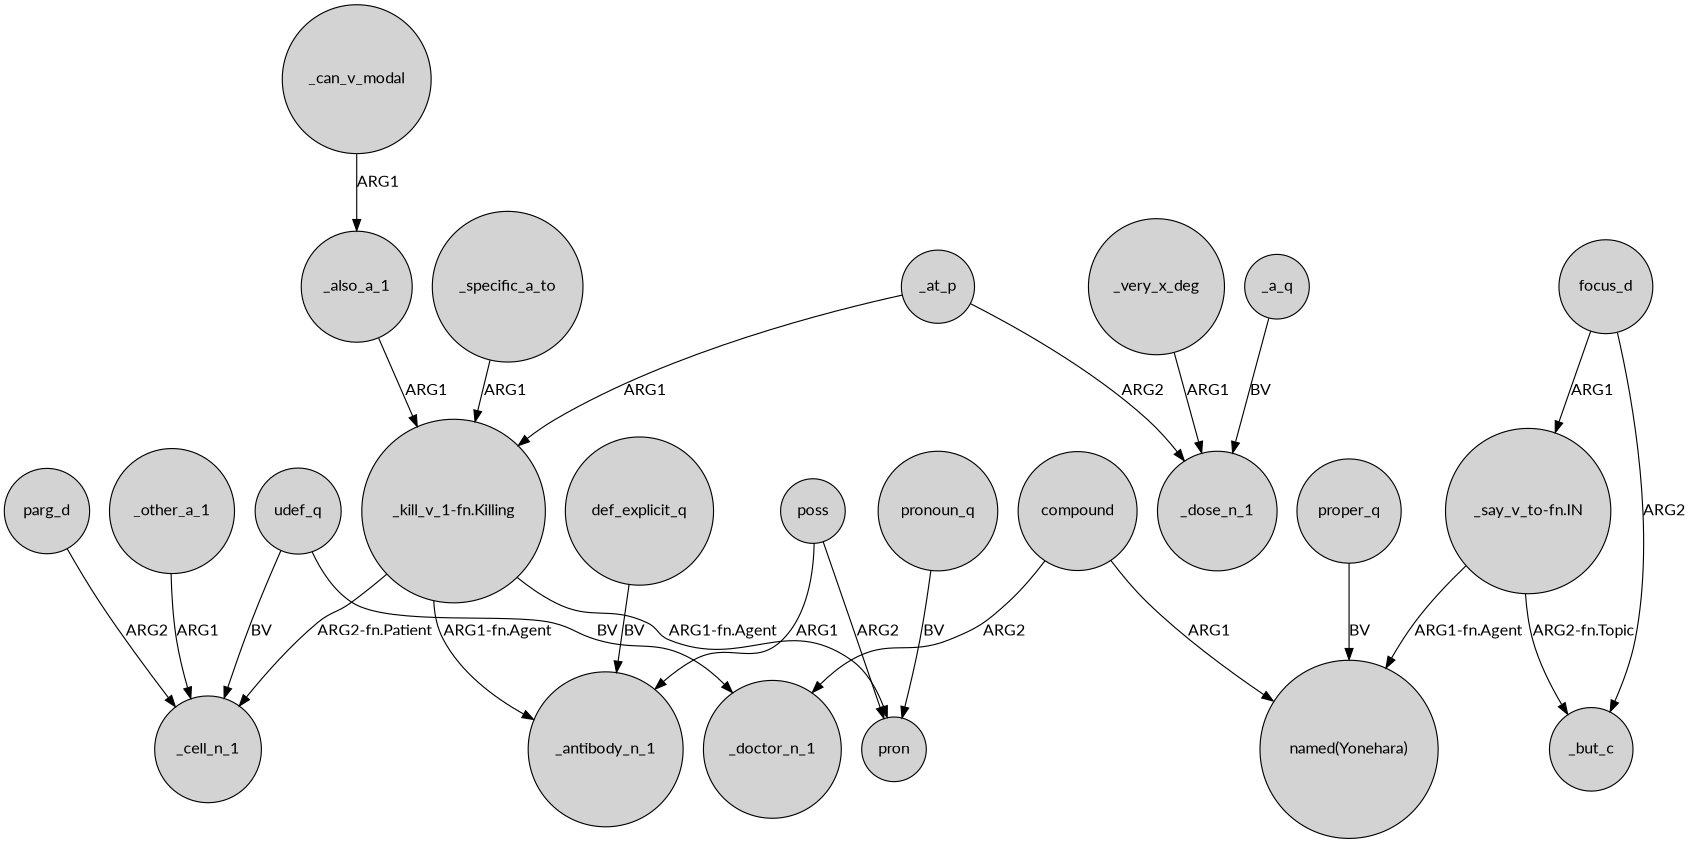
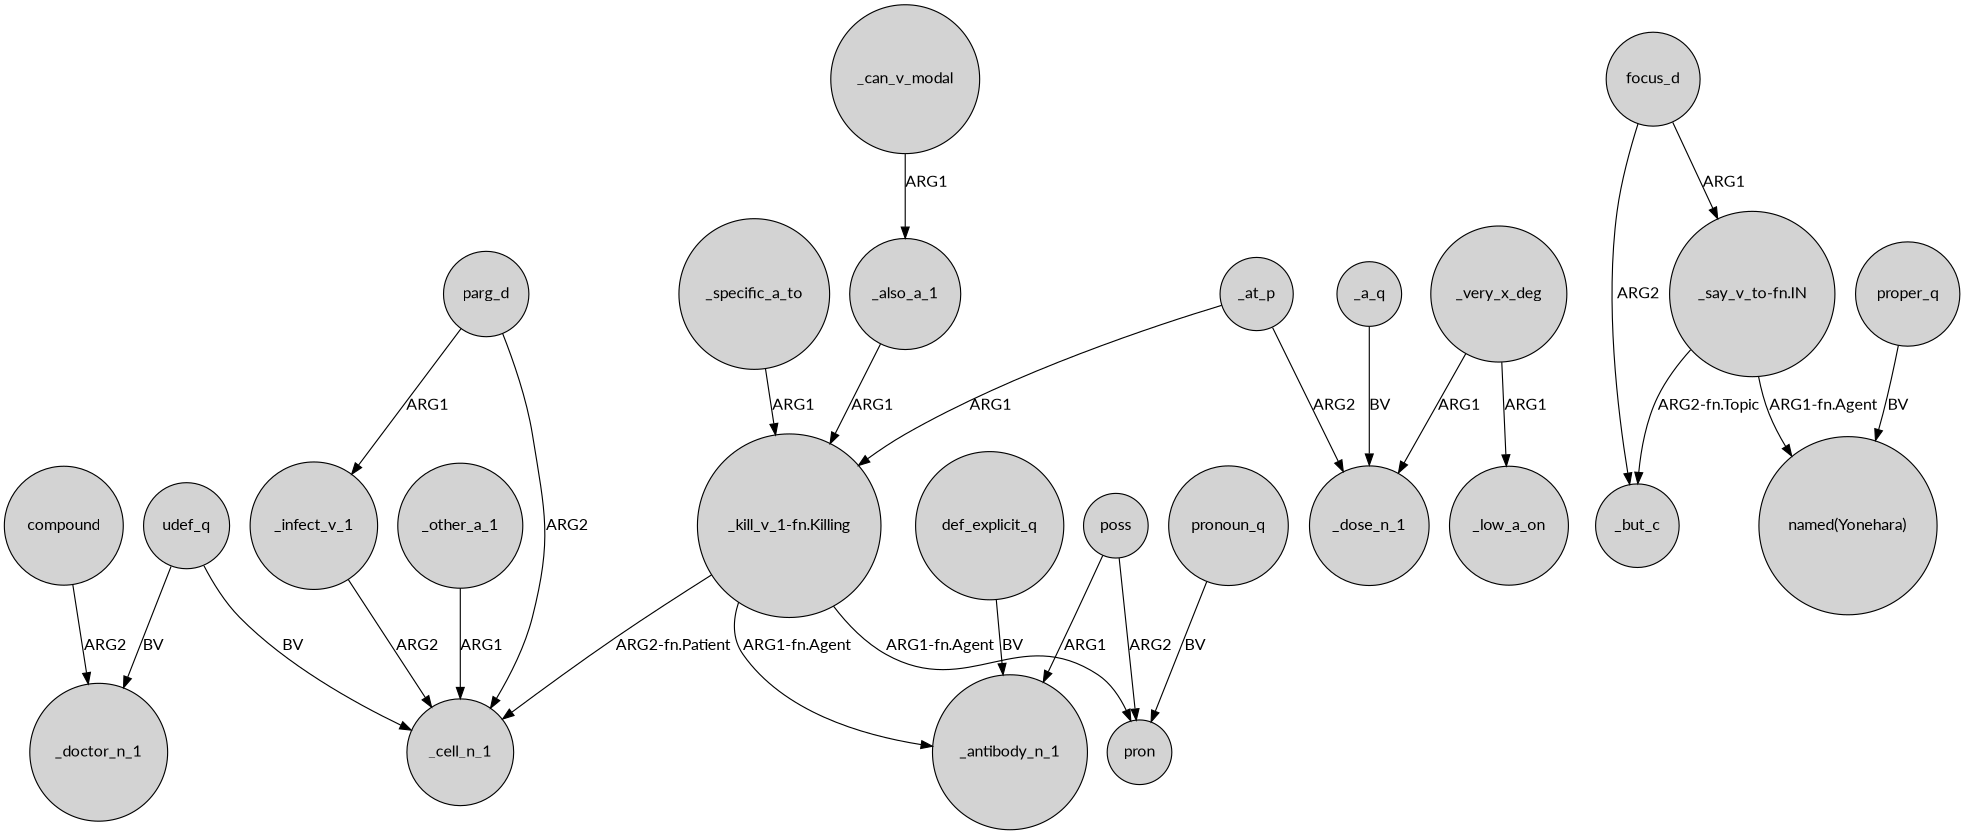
node "_infect_v_1": added
node "_low_a_on": added
edge "compound" -> "named(Yonehara)": removed, label "ARG1"
